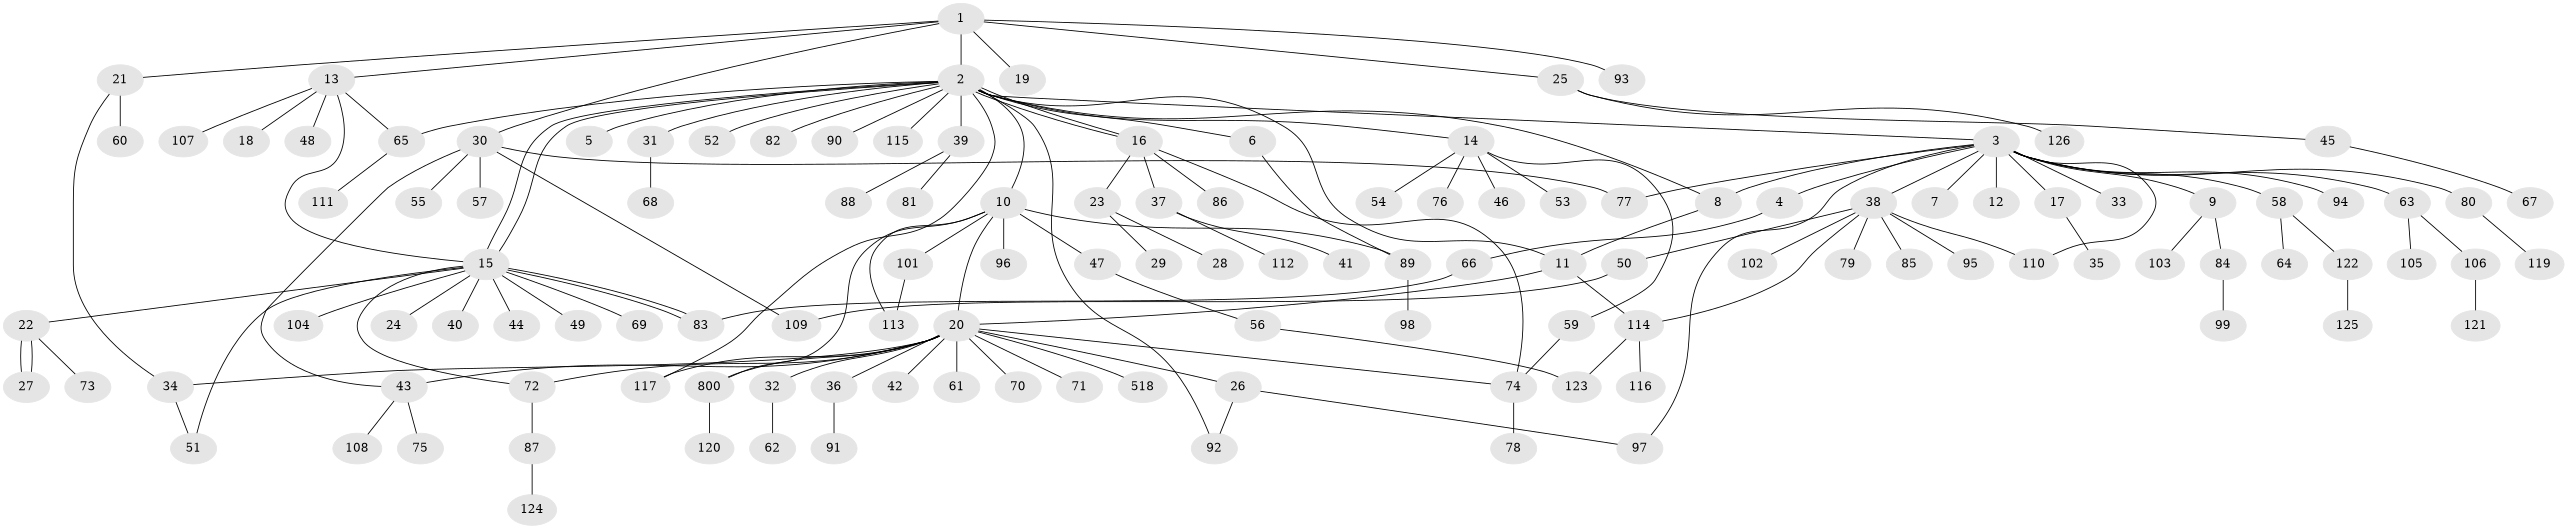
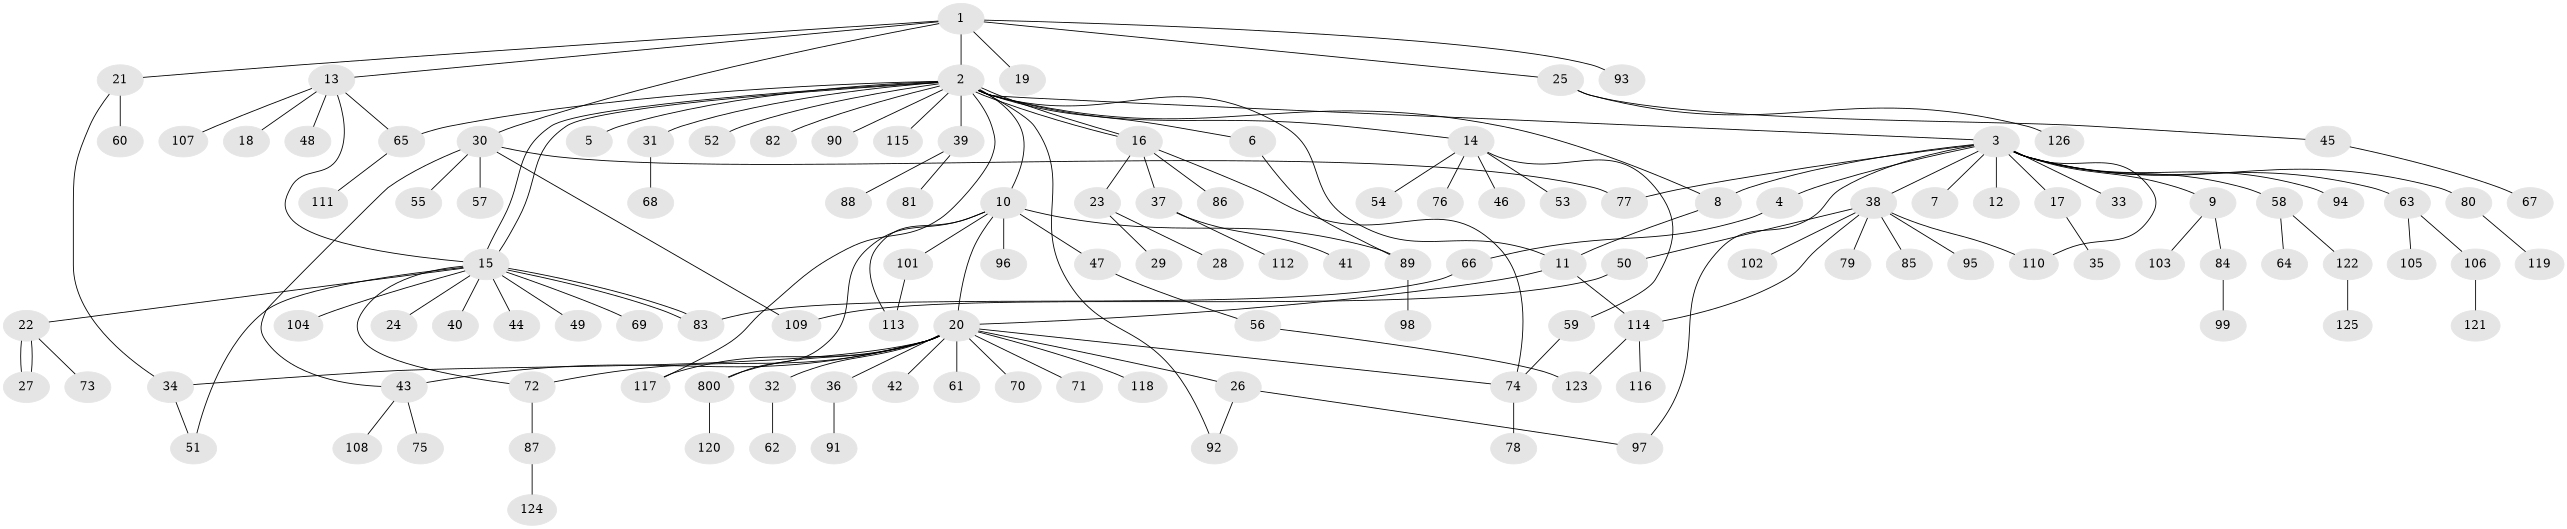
node "518": label "518" -> "118"
